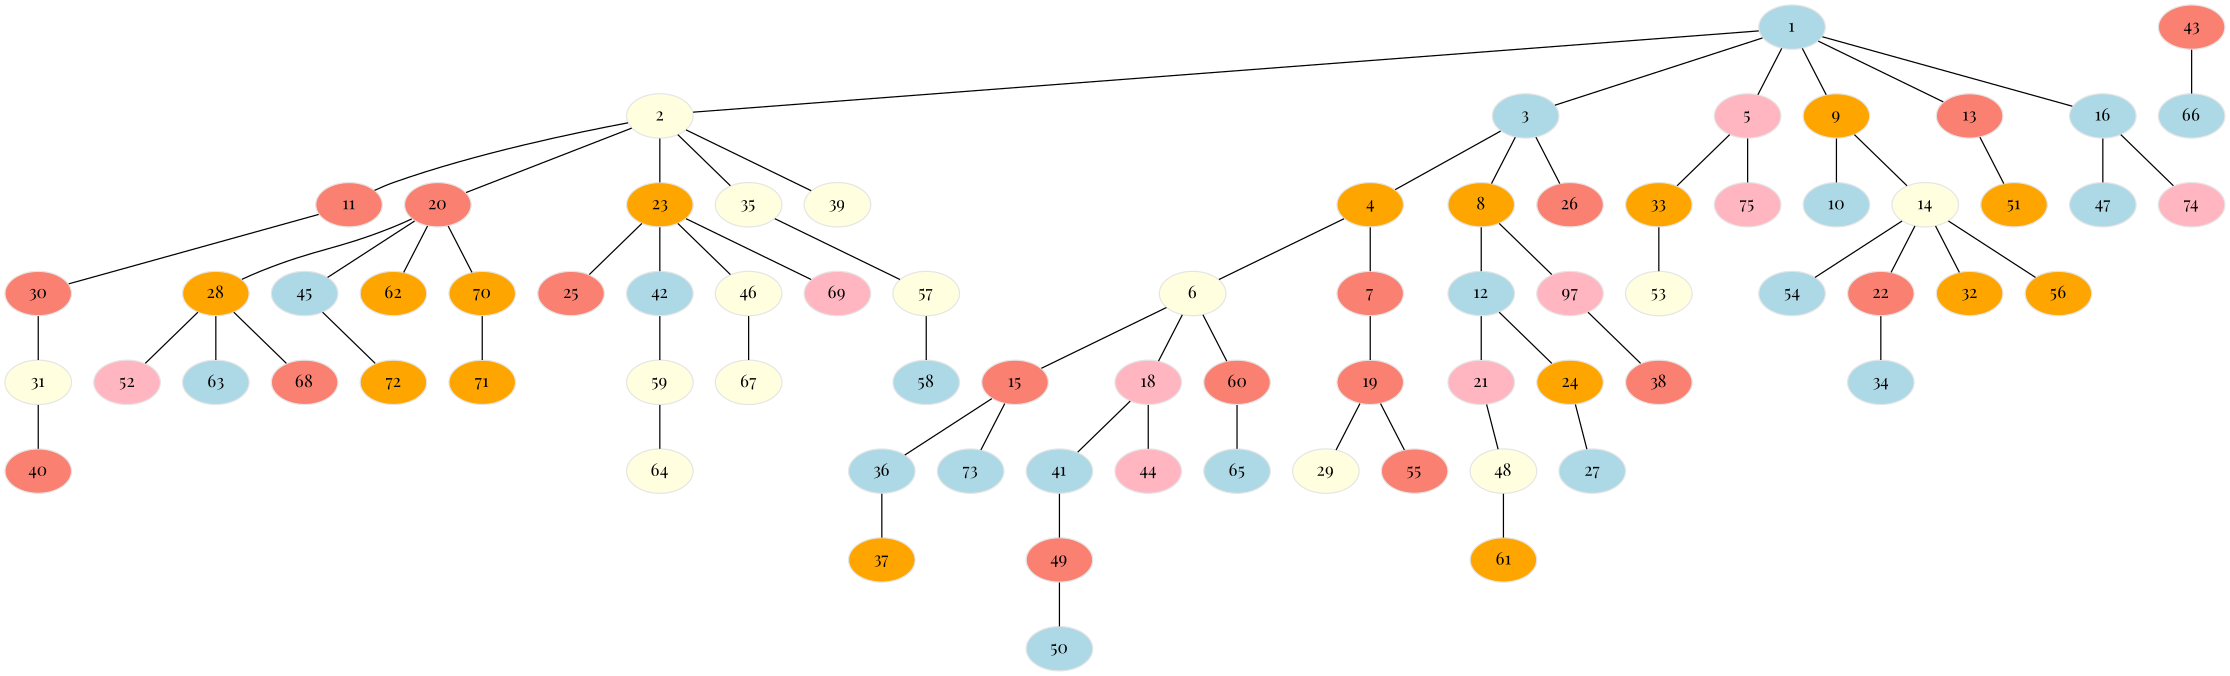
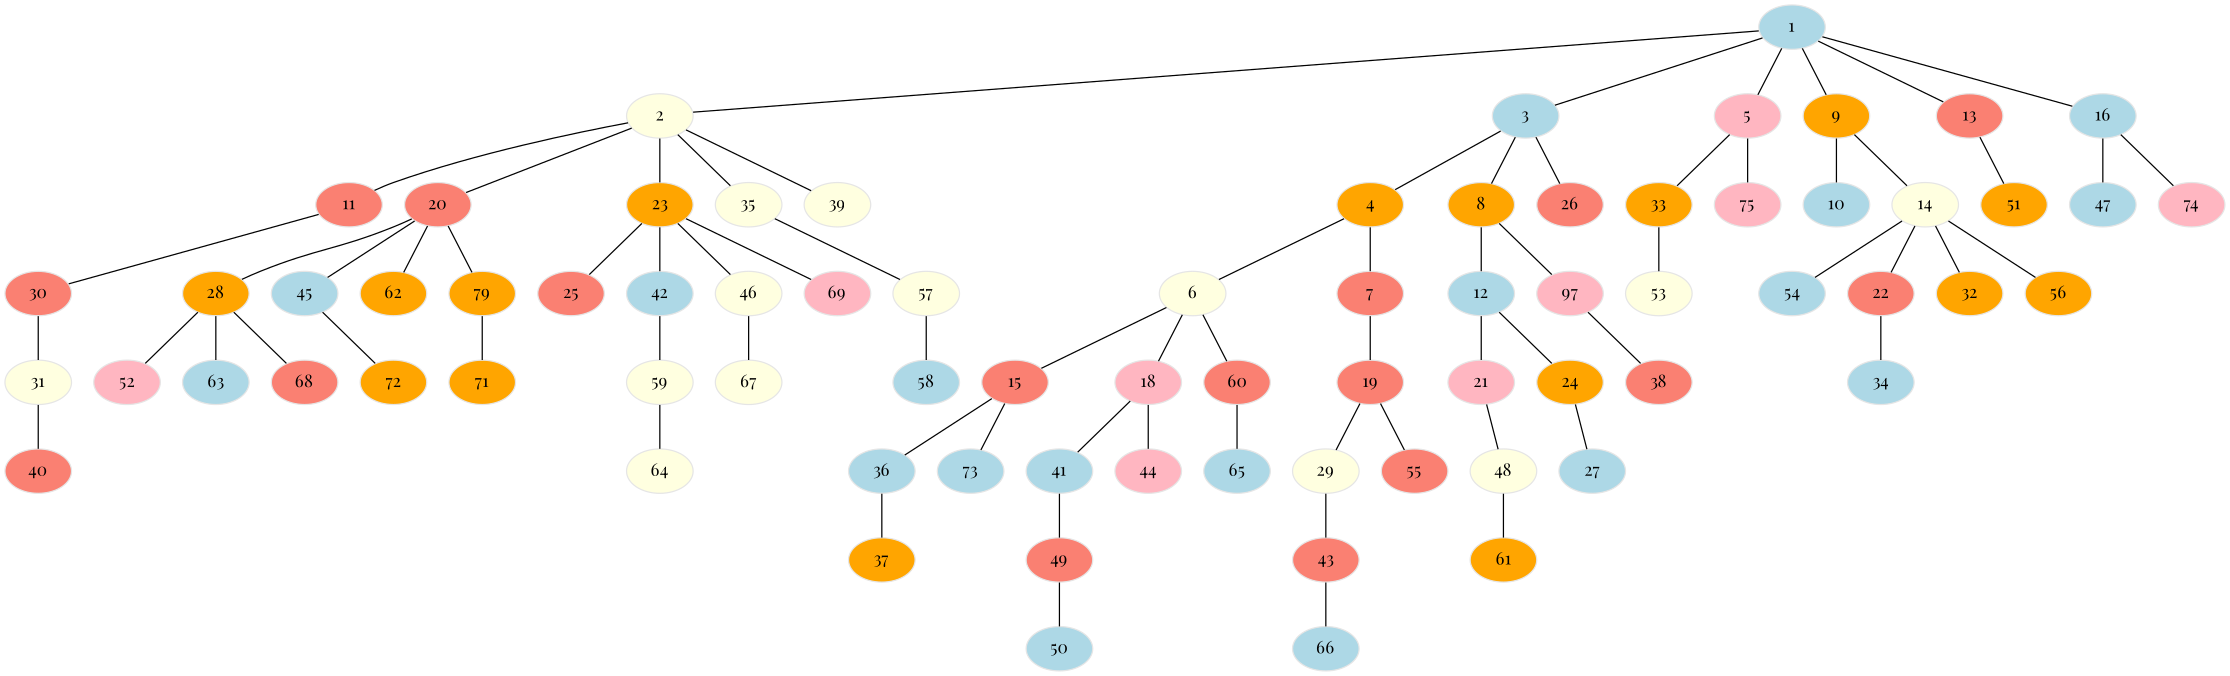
node "70": label "70" -> "79"
edge "29" -- "43": added
